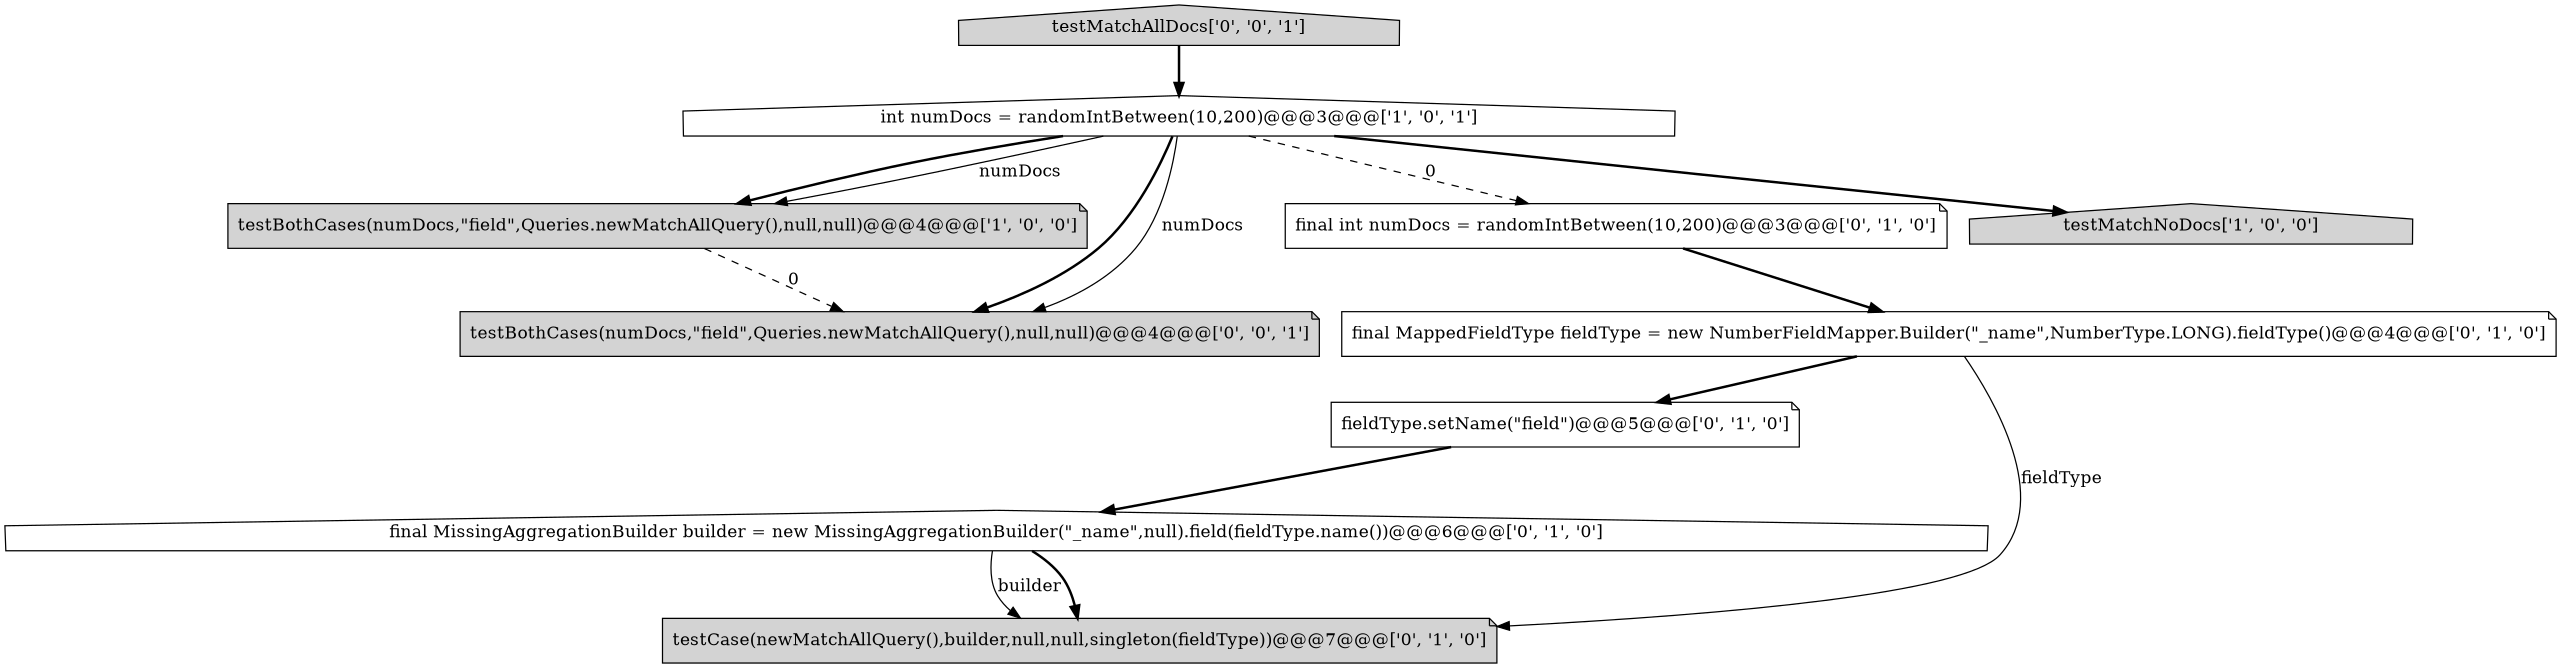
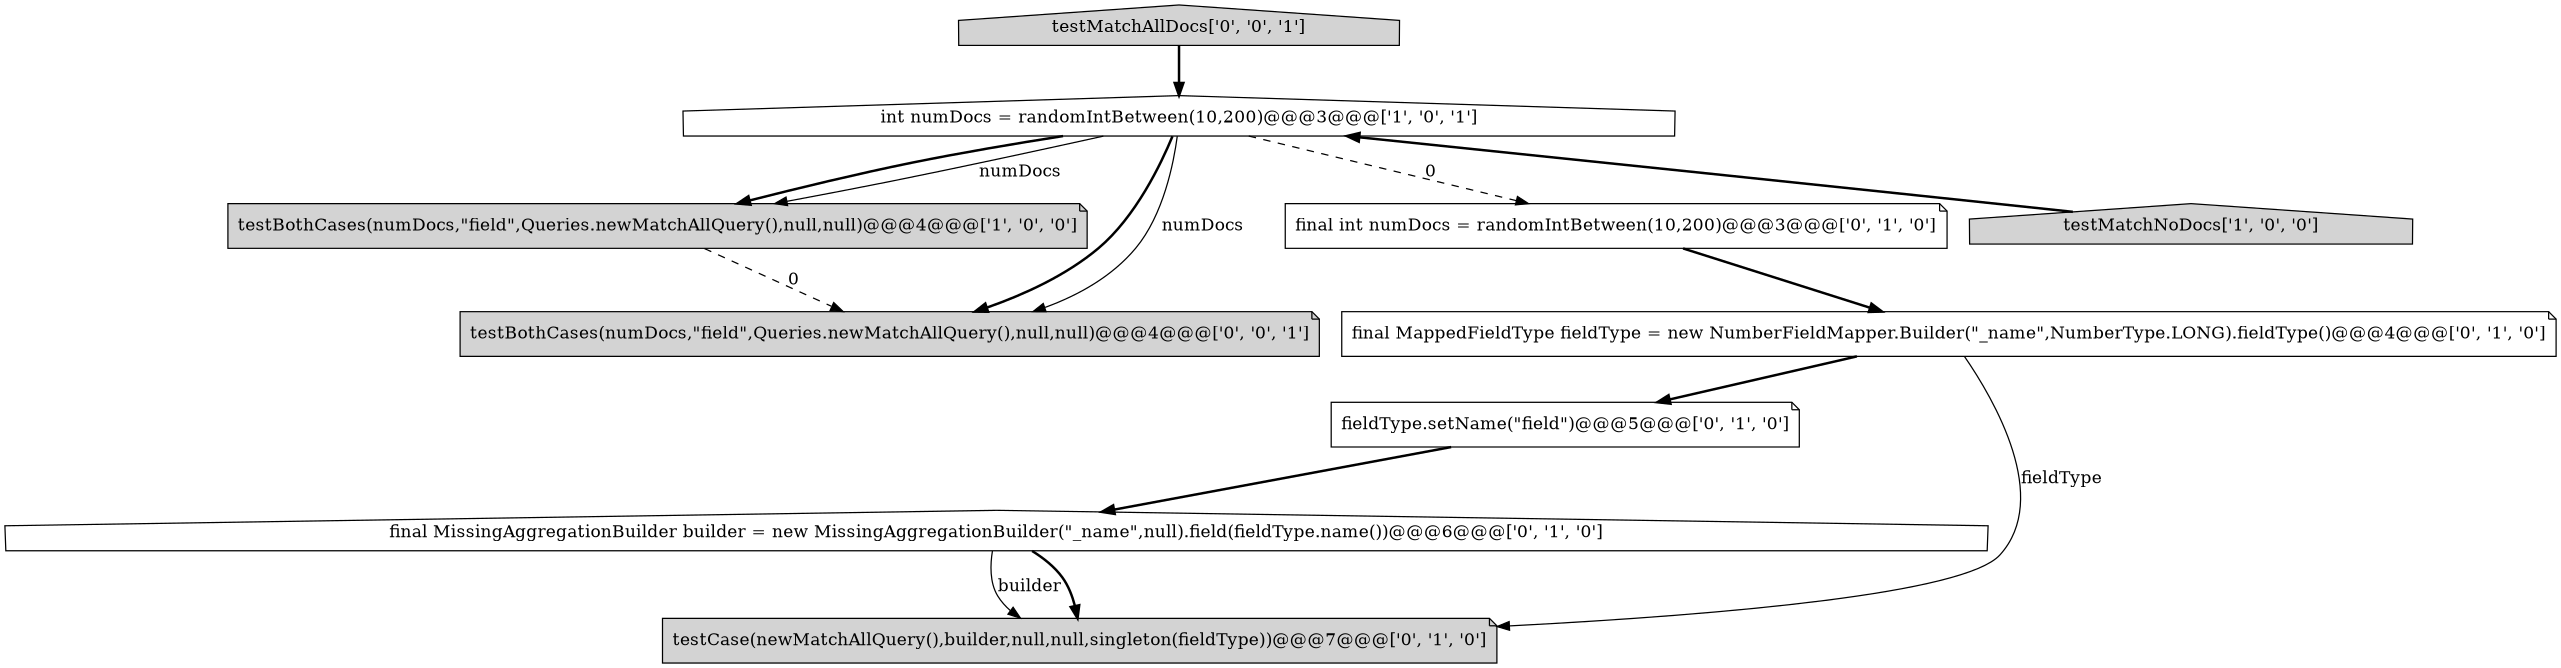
edge "int numDocs = randomIntBetween(10,200)@@@3@@@['1', '0', '1']" -> "testMatchNoDocs['1', '0', '0']": reversed
